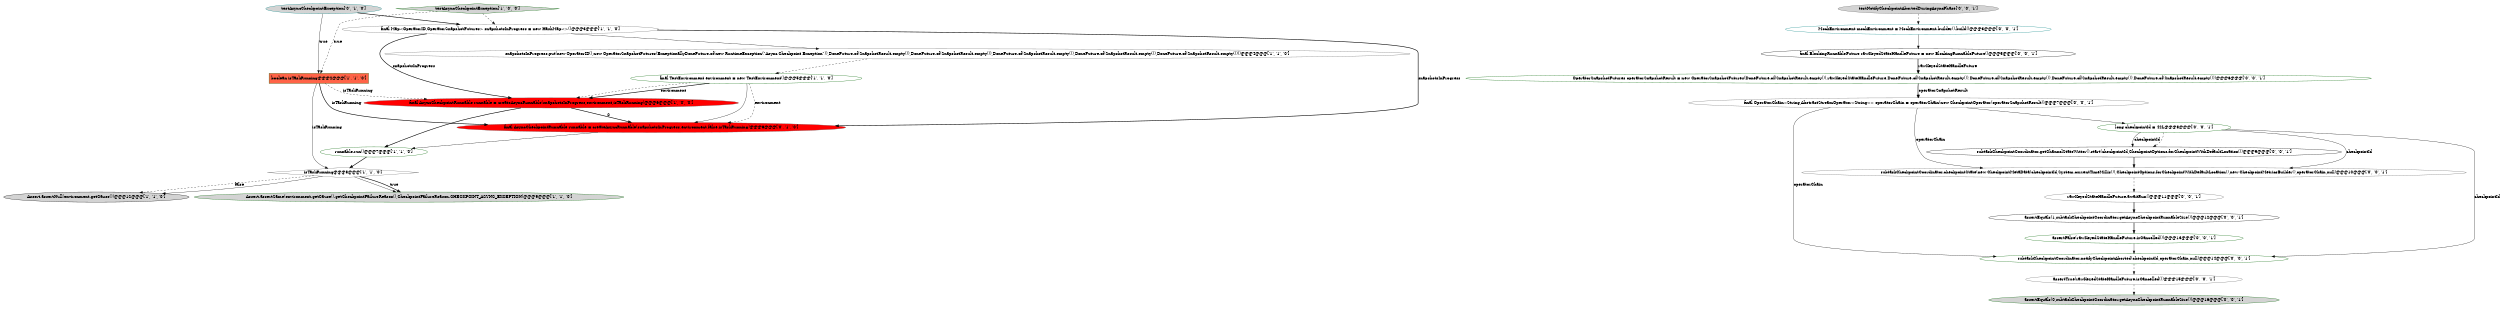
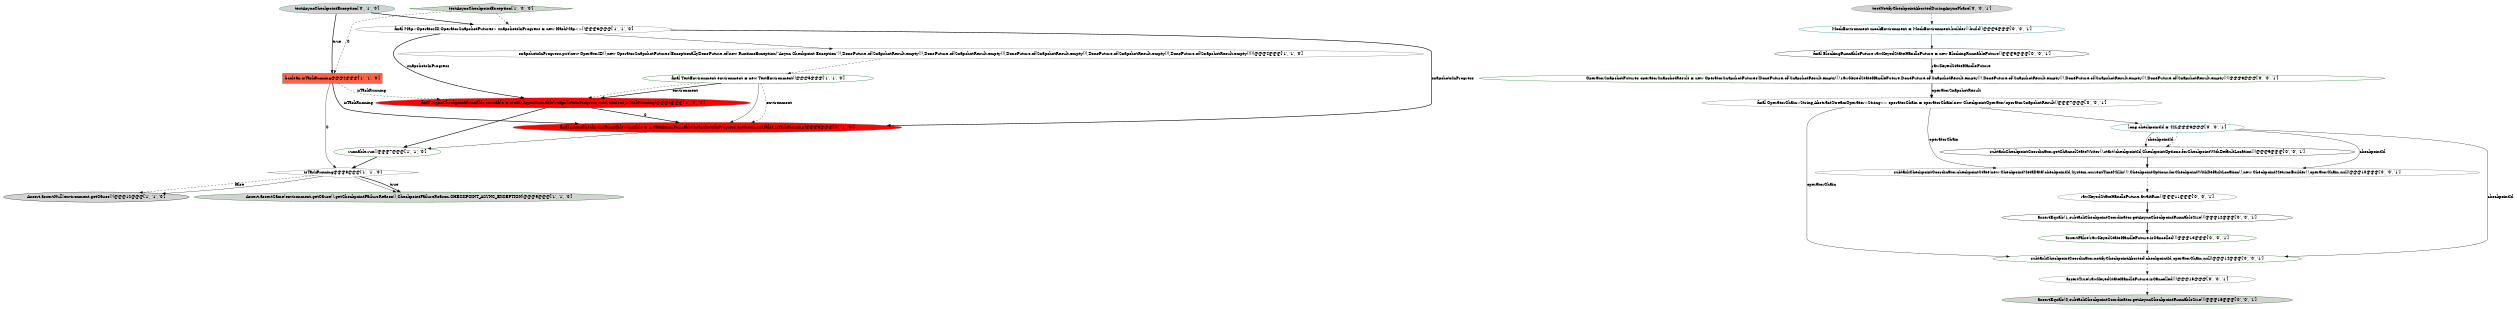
edge "testAsyncCheckpointException['0', '1', '0']" -> "boolean isTaskRunning@@@2@@@['1', '1', '0']": style solid -> bold
edge "testAsyncCheckpointException['1', '0', '0']" -> "boolean isTaskRunning@@@2@@@['1', '1', '0']": label "true" -> "0"
edge "boolean isTaskRunning@@@2@@@['1', '1', '0']" -> "isTaskRunning@@@8@@@['1', '1', '0']": label "isTaskRunning" -> "0"
node "long checkpointId = 42L@@@8@@@['0', '0', '1']": color darkgreen -> teal
